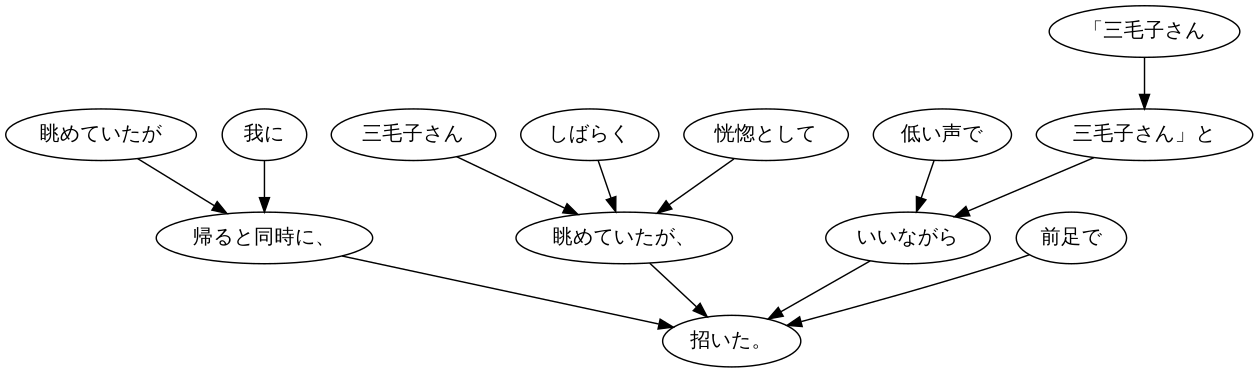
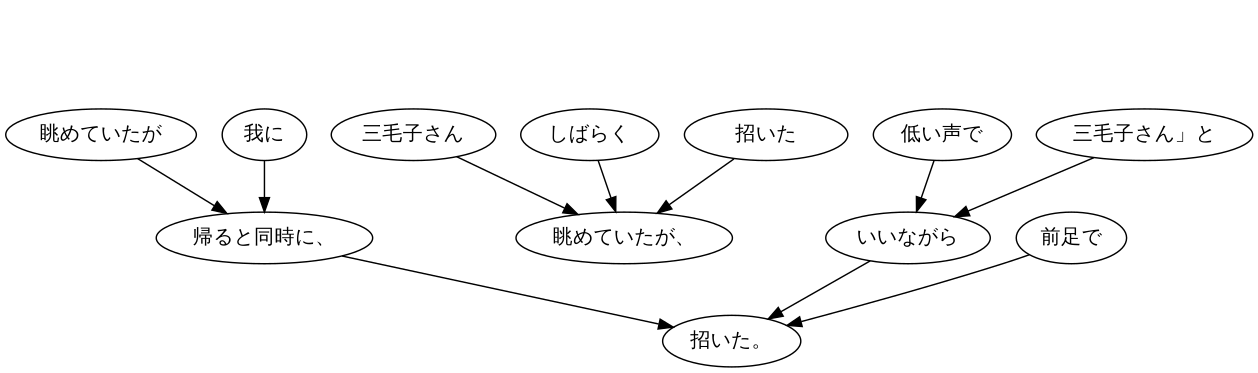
node "「三毛子さん": removed
node "恍惚として": label "恍惚として" -> "招いた"
edge "眺めていたが、" -> "招いた。": removed
